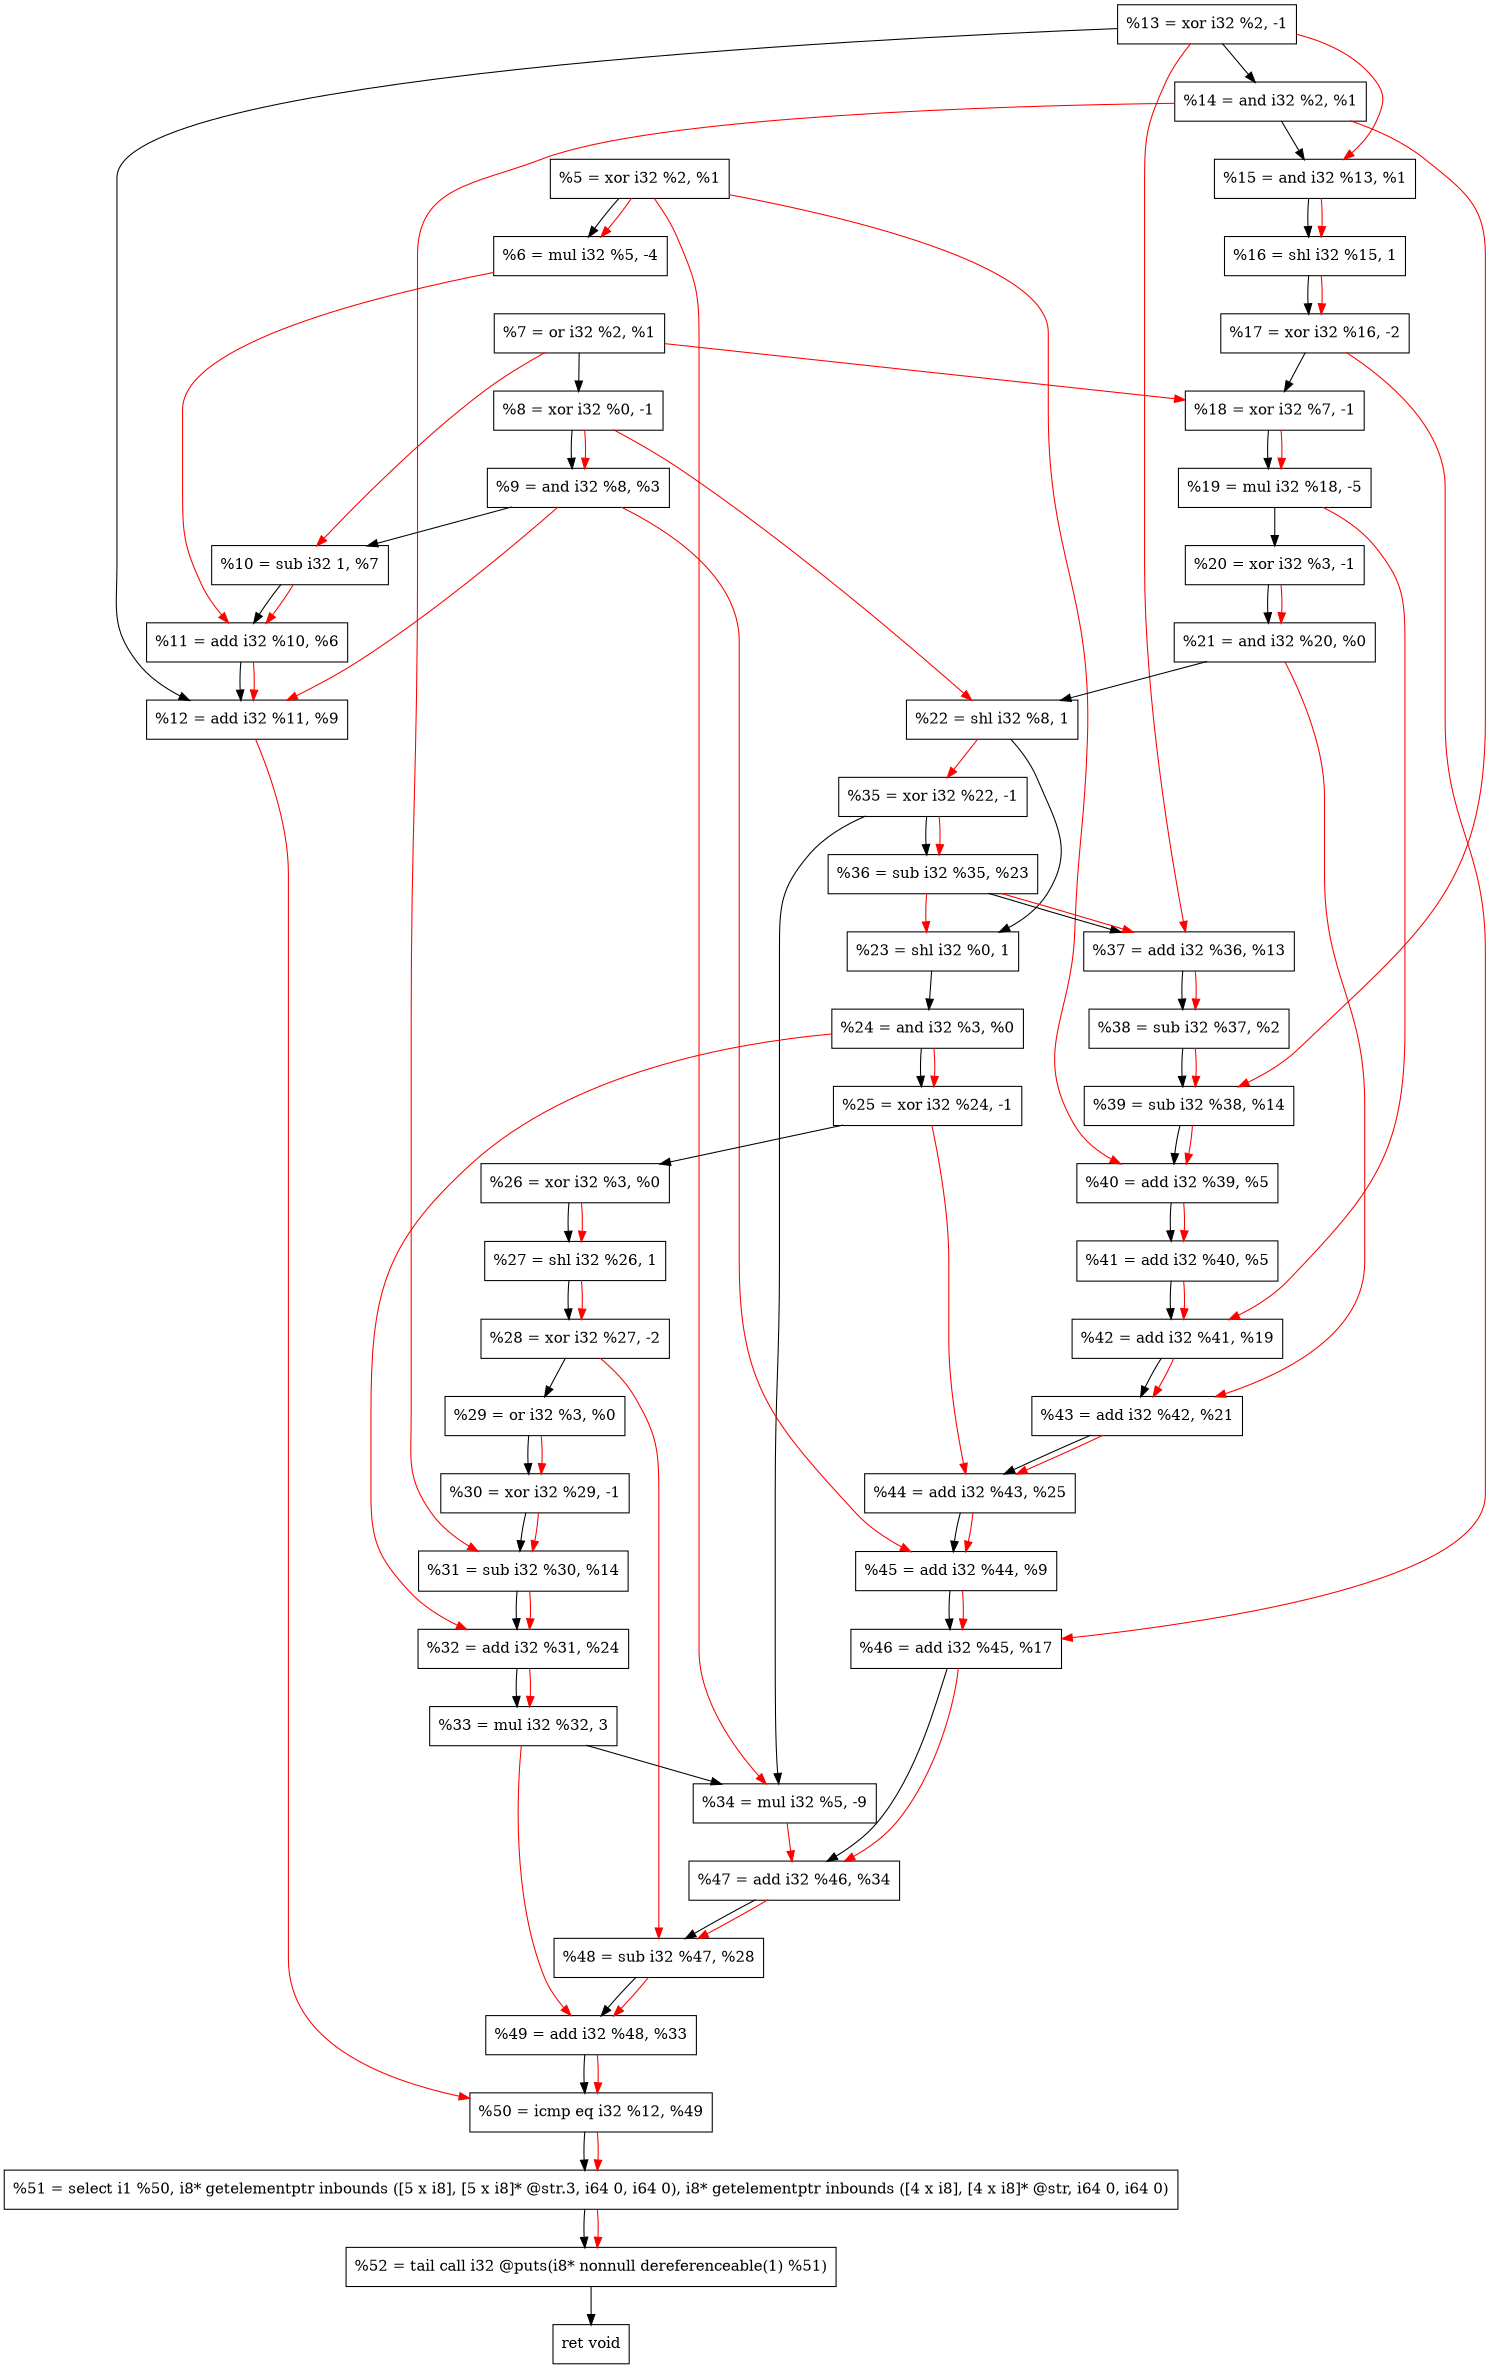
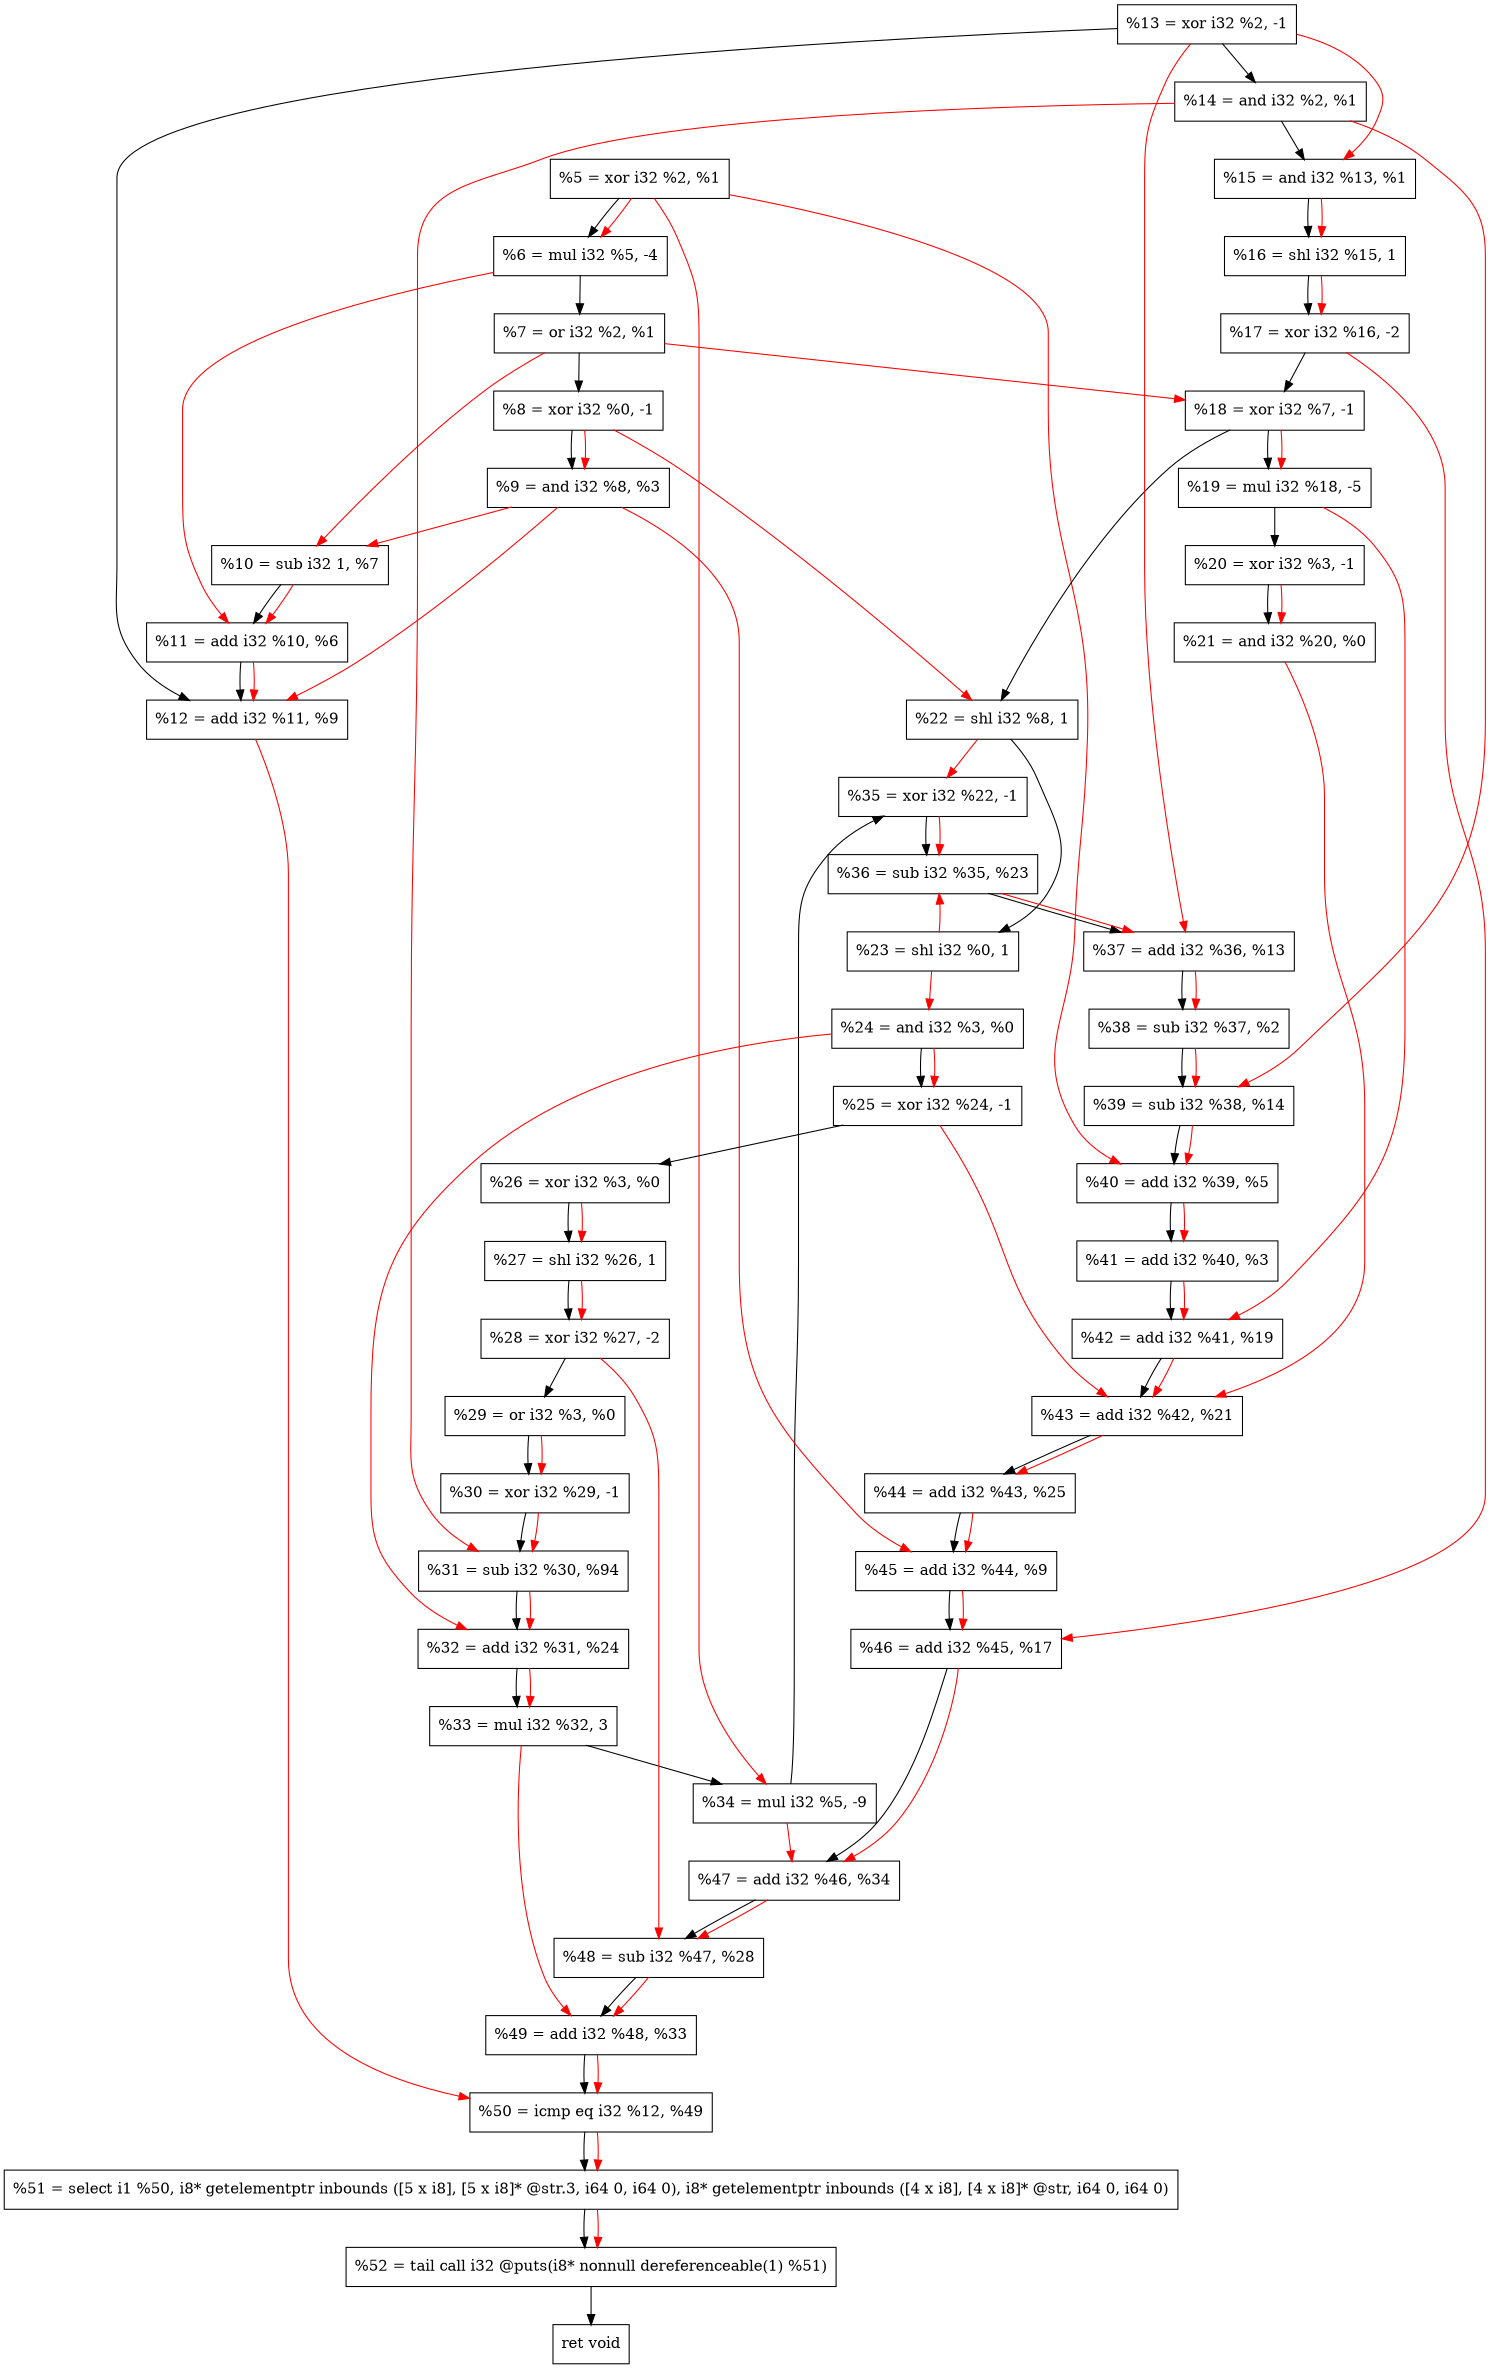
edge "%6 = mul i32 %5, -4" -> "%7 = or i32 %2, %1": added
edge "%9 = and i32 %8, %3" -> "%10 = sub i32 1, %7": color black -> red
edge "%21 = and i32 %20, %0" -> "%22 = shl i32 %8, 1": now "%18 = xor i32 %7, -1" -> "%22 = shl i32 %8, 1"
edge "%36 = sub i32 %35, %23" -> "%23 = shl i32 %0, 1": reversed
edge "%23 = shl i32 %0, 1" -> "%24 = and i32 %3, %0": color black -> red
node "%41 = add i32 %40, %5": label "%41 = add i32 %40, %5" -> "%41 = add i32 %40, %3"
edge "%35 = xor i32 %22, -1" -> "%34 = mul i32 %5, -9": reversed
edge "%25 = xor i32 %24, -1" -> "%44 = add i32 %43, %25": now "%25 = xor i32 %24, -1" -> "%43 = add i32 %42, %21"
node "%31 = sub i32 %30, %14": label "%31 = sub i32 %30, %14" -> "%31 = sub i32 %30, %94"
